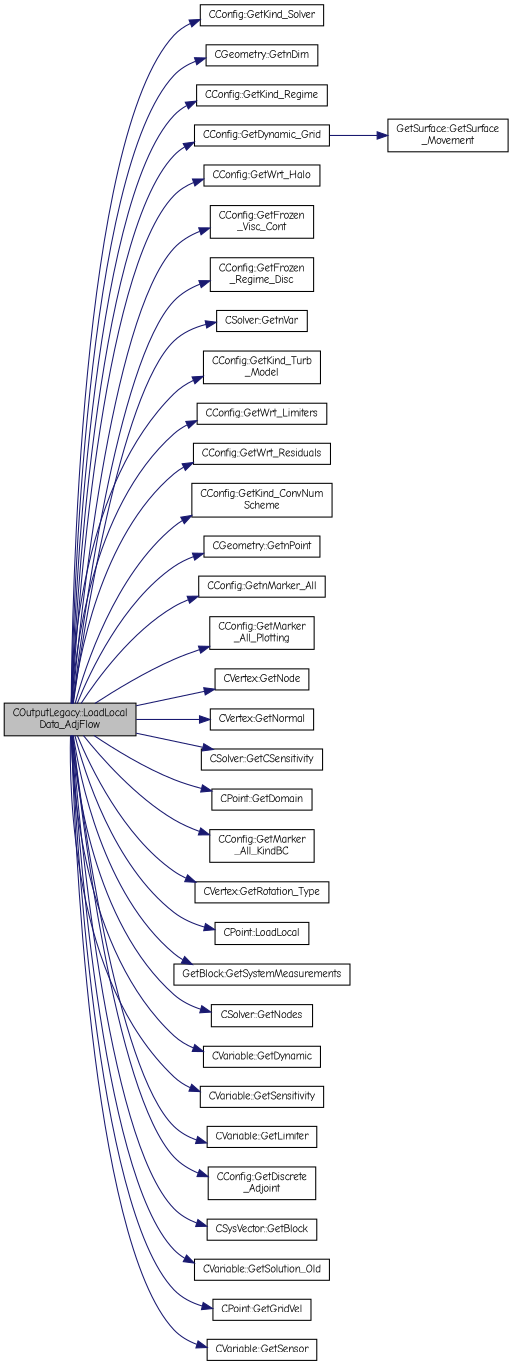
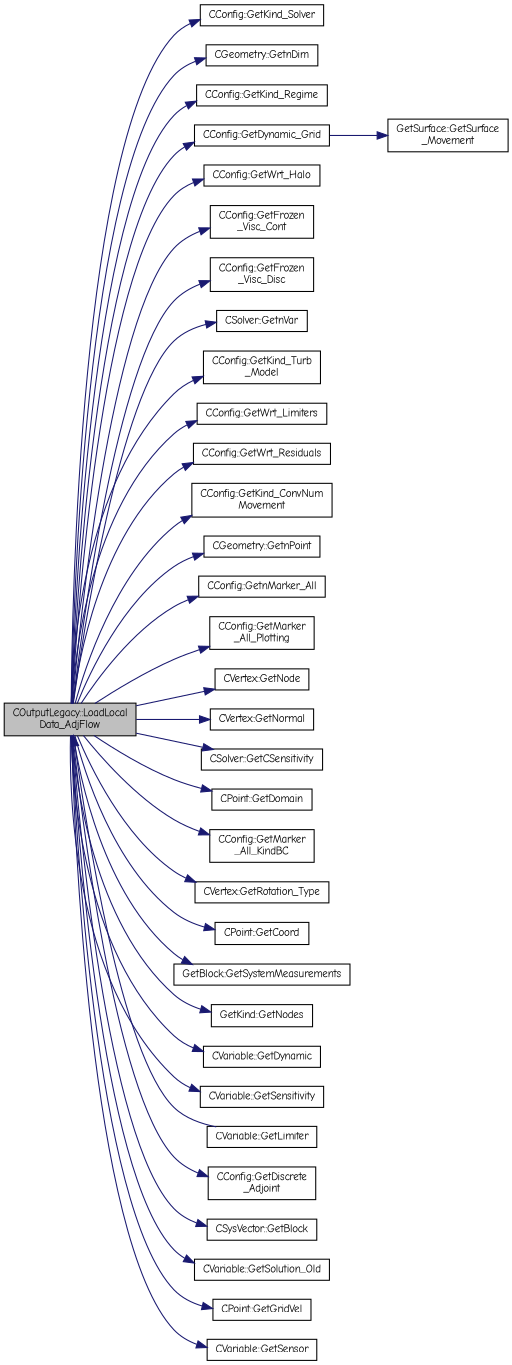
node "CConfig::GetFrozen _Regime_Disc": label "CConfig::GetFrozen _Regime_Disc" -> "CConfig::GetFrozen _Visc_Disc"
node "CConfig::GetKind_ConvNum Scheme": label "CConfig::GetKind_ConvNum Scheme" -> "CConfig::GetKind_ConvNum Movement"
node "CPoint::LoadLocal": label "CPoint::LoadLocal" -> "CPoint::GetCoord"
node "CSolver::GetNodes": label "CSolver::GetNodes" -> "GetKind::GetNodes"
edge "COutputLegacy::LoadLocal Data_AdjFlow" -> "CVariable::GetLimiter": reversed
